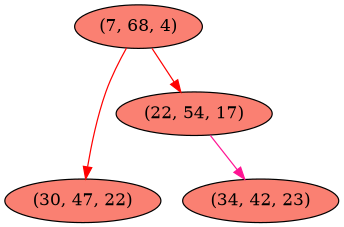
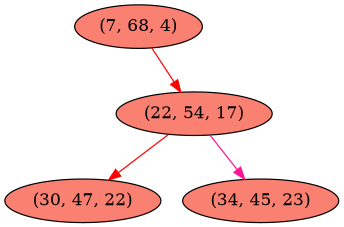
edge "(7, 68, 4)" -> "(30, 47, 22)": now "(22, 54, 17)" -> "(30, 47, 22)"
node "(34, 42, 23)": label "(34, 42, 23)" -> "(34, 45, 23)"
